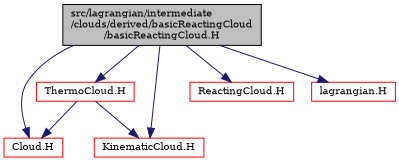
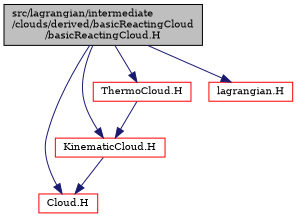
node "ReactingCloud.H": removed
edge "ThermoCloud.H" -> "Cloud.H": now "KinematicCloud.H" -> "Cloud.H"
